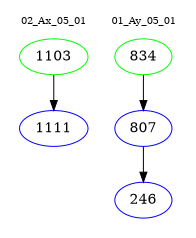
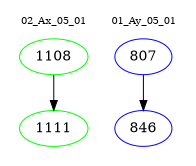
node "1103": label "1103" -> "1108"
node "834": removed
node "1111": color blue -> green
node "246": label "246" -> "846"
